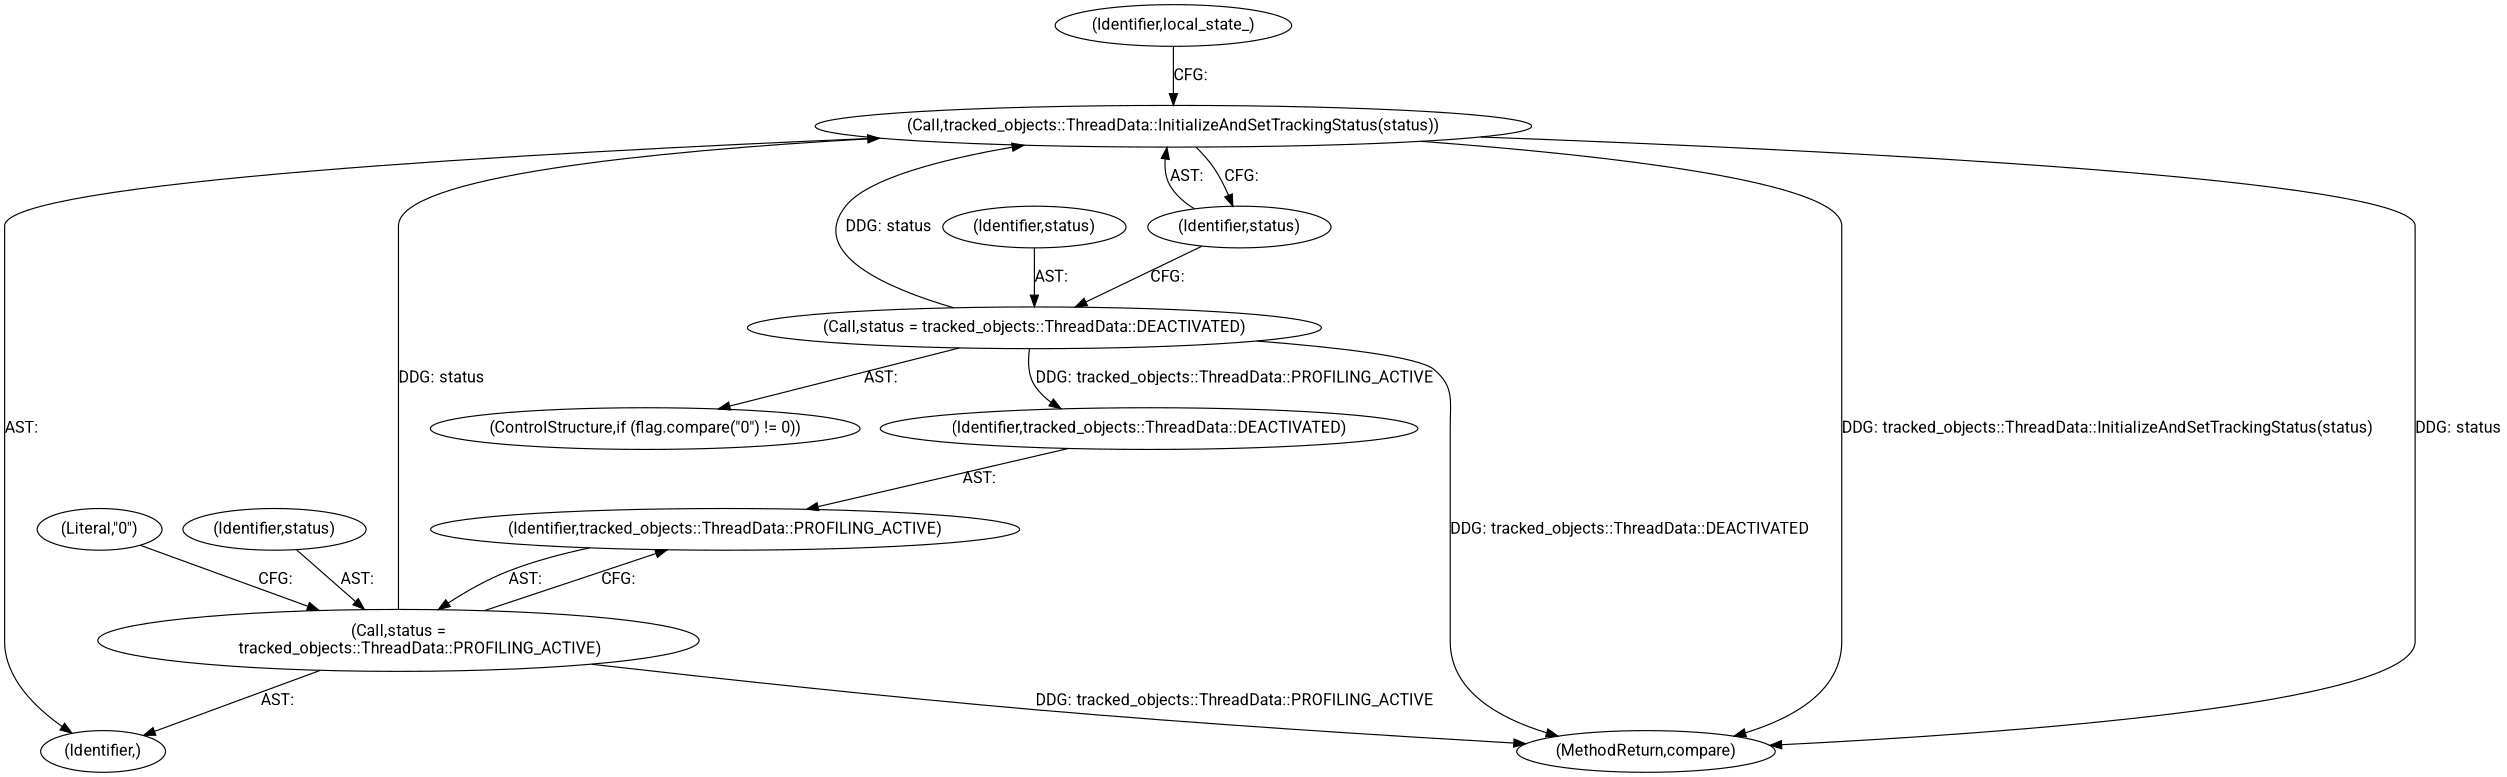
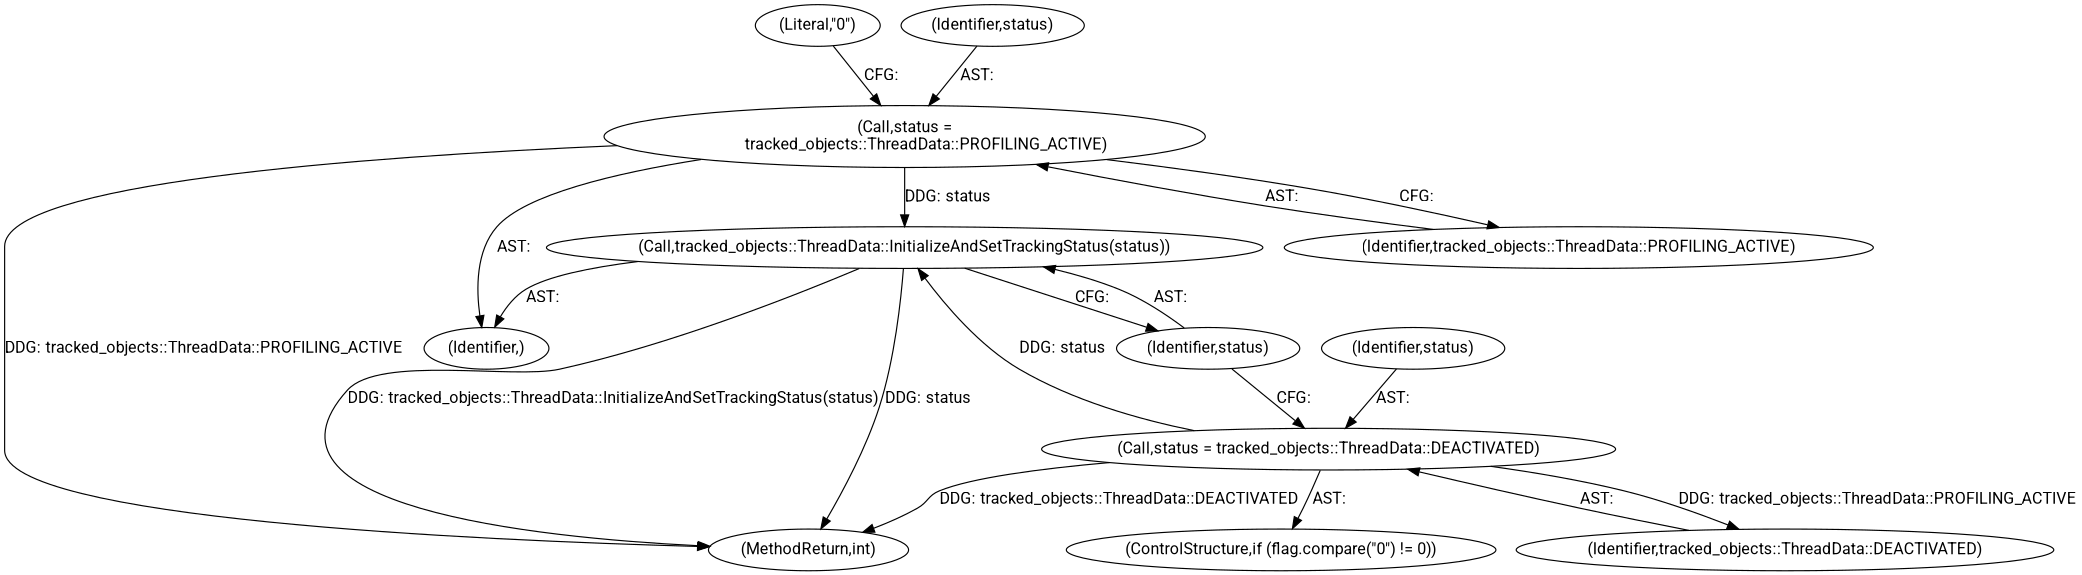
node "(Identifier,local_state_)": removed
edge "(Identifier,tracked_objects::ThreadData::DEACTIVATED)" -> "(Identifier,tracked_objects::ThreadData::PROFILING_ACTIVE)": now "(Identifier,tracked_objects::ThreadData::DEACTIVATED)" -> "(Call,status = tracked_objects::ThreadData::DEACTIVATED)"
node "(MethodReturn,compare)": label "(MethodReturn,compare)" -> "(MethodReturn,int)"
